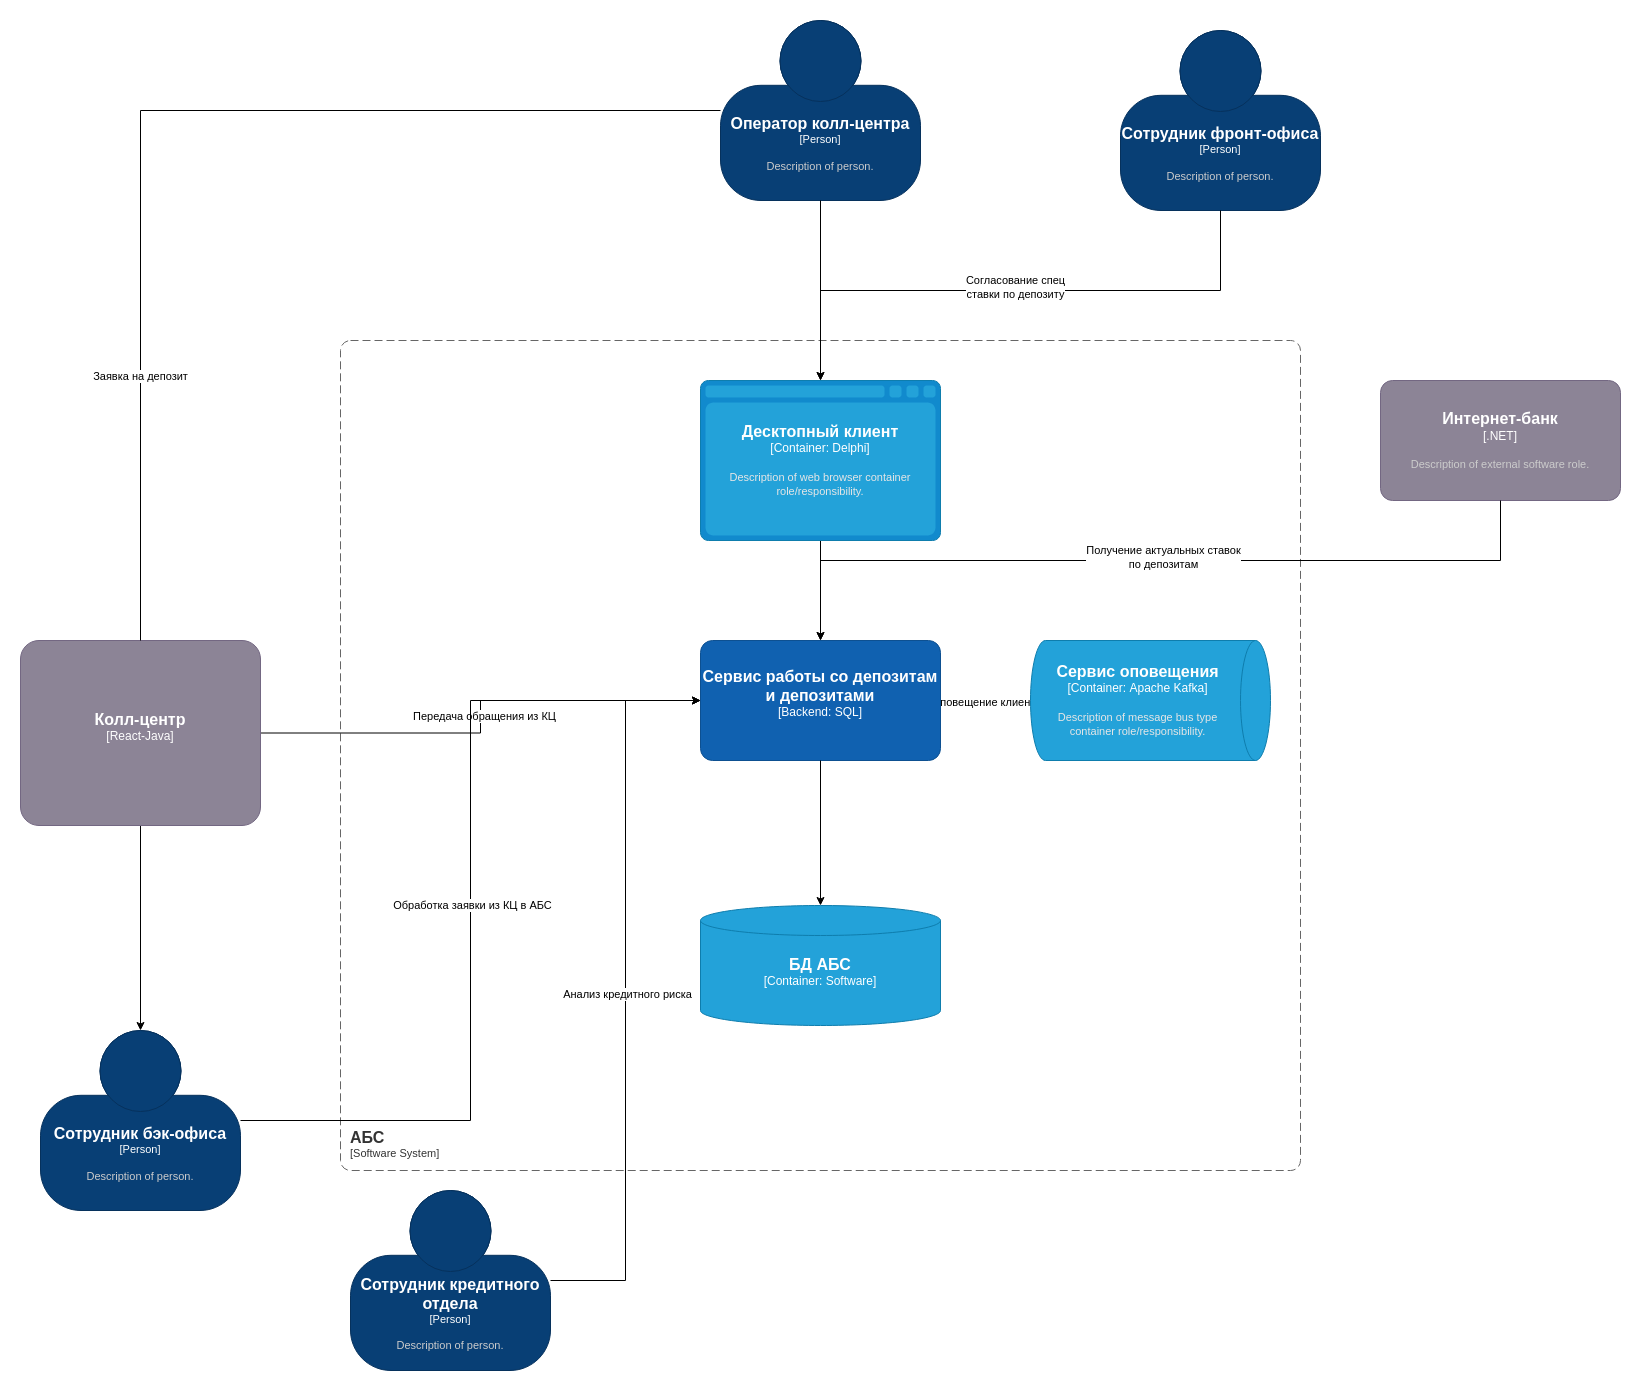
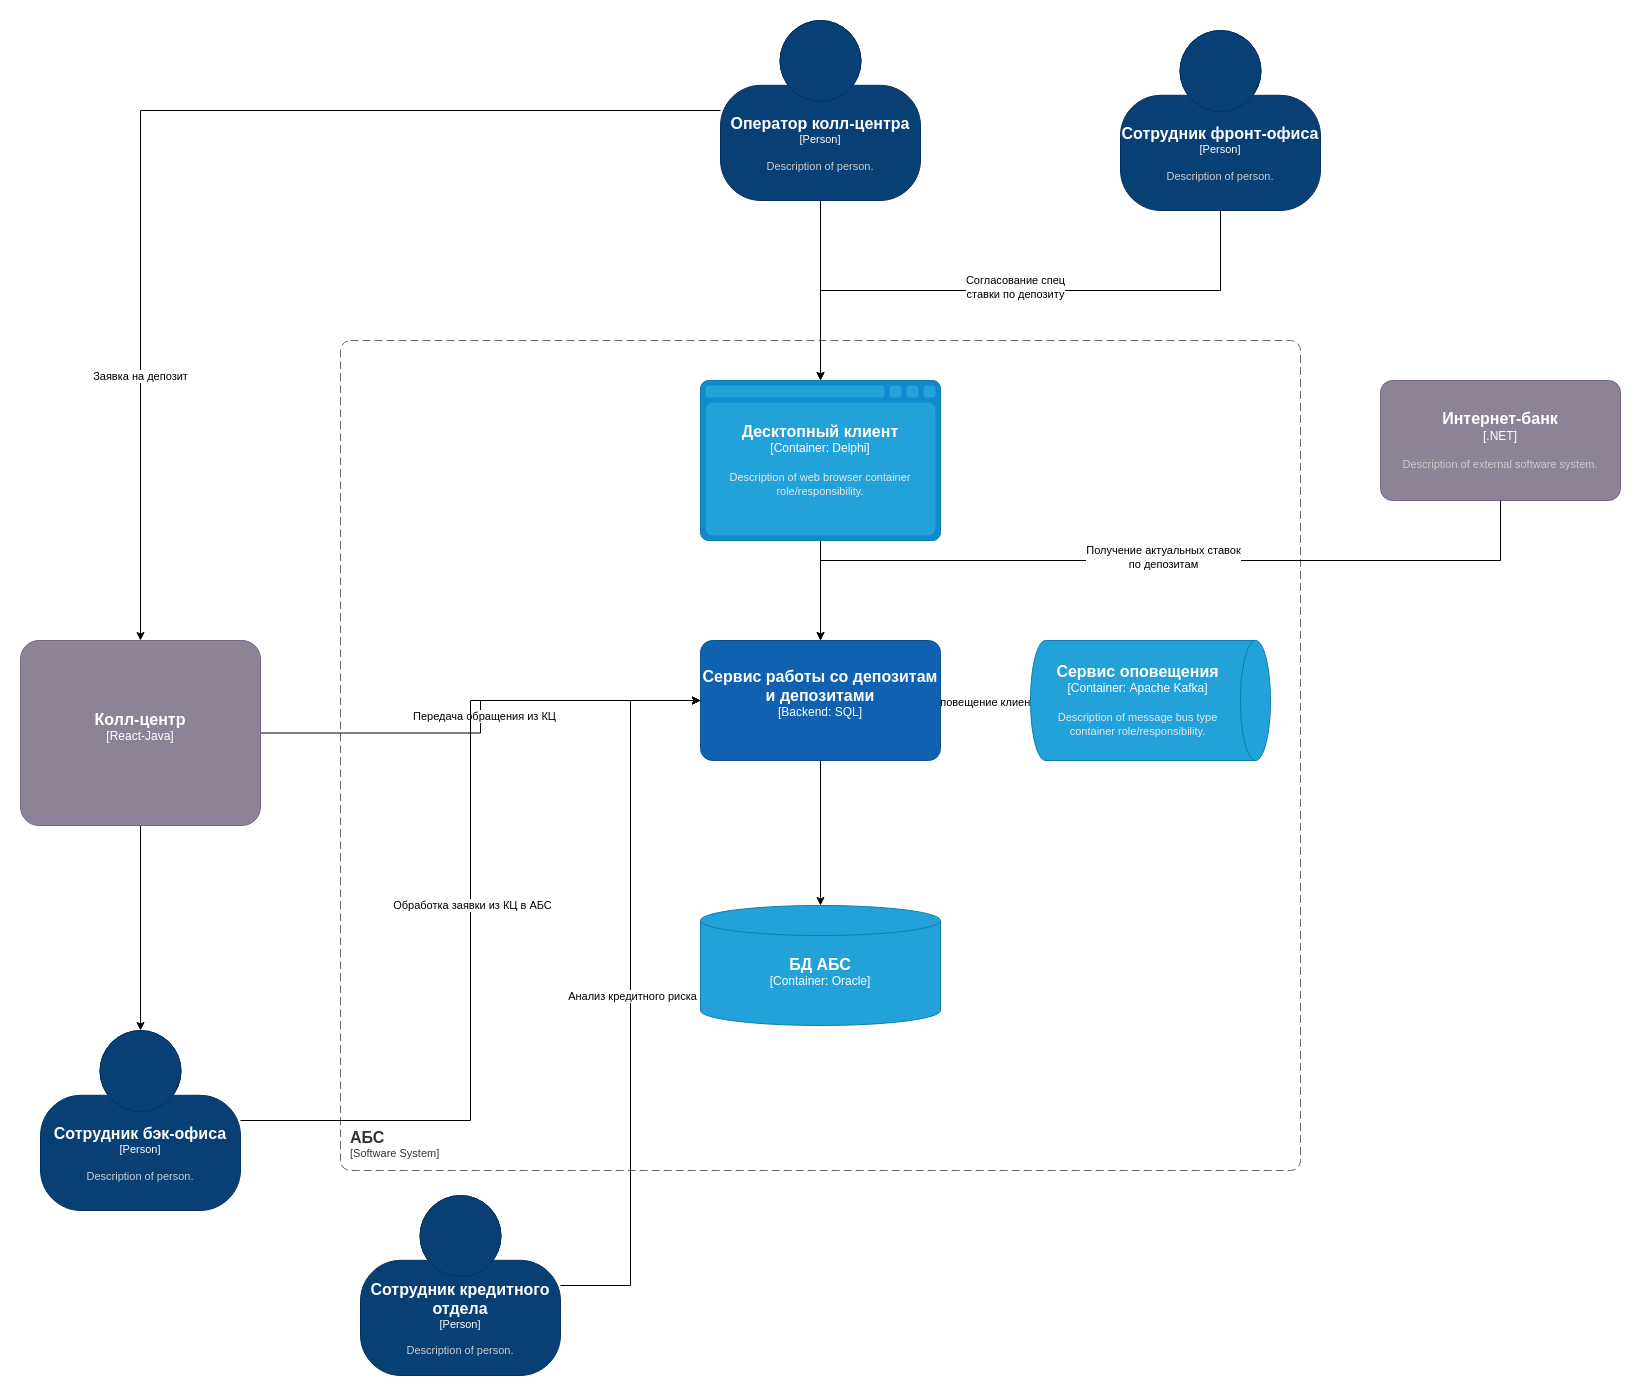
node "Интернет-банк [.NET] Description of external software role.": label "Интернет-банк [.NET] Description of external software role." -> "Интернет-банк [.NET] Description of external software system."
edge "Оператор колл-центра [Person] Description of person." -- "Колл-центр [React-Java]": arrowhead none -> classic
node "БД АБС [Container: Software]": label "БД АБС [Container: Software]" -> "БД АБС [Container: Oracle]"
node "Сотрудник кредитного отдела [Person] Description of person.": moved (451, 1281) -> (461, 1286)
